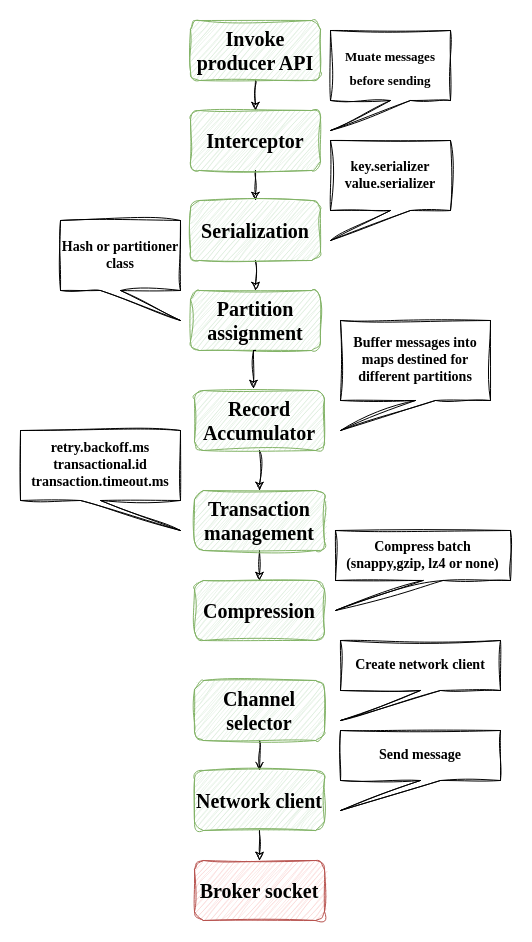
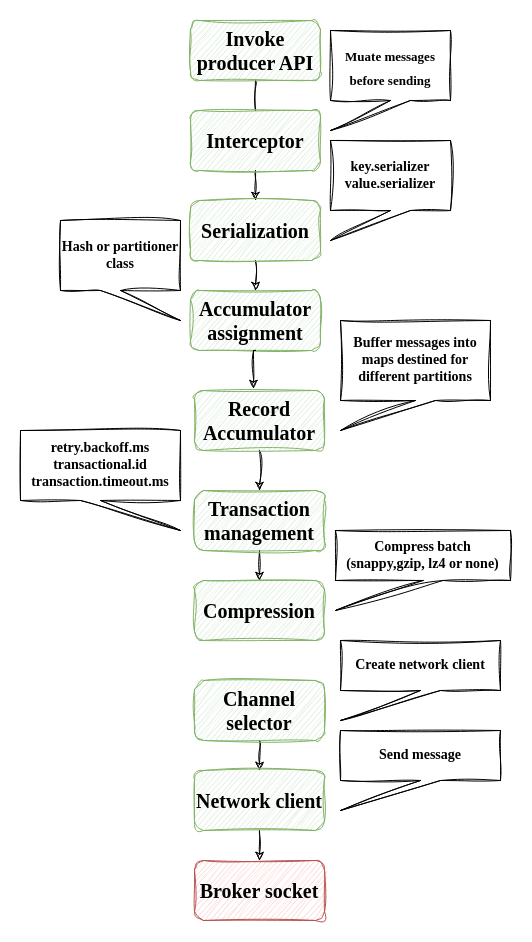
edge "Invoke producer API" -> "Interceptor": arrowhead classic -> none
node "Partition assignment": label "Partition assignment" -> "Accumulator assignment"
edge "Channel selector" -> "Network client": arrowhead open -> classic
